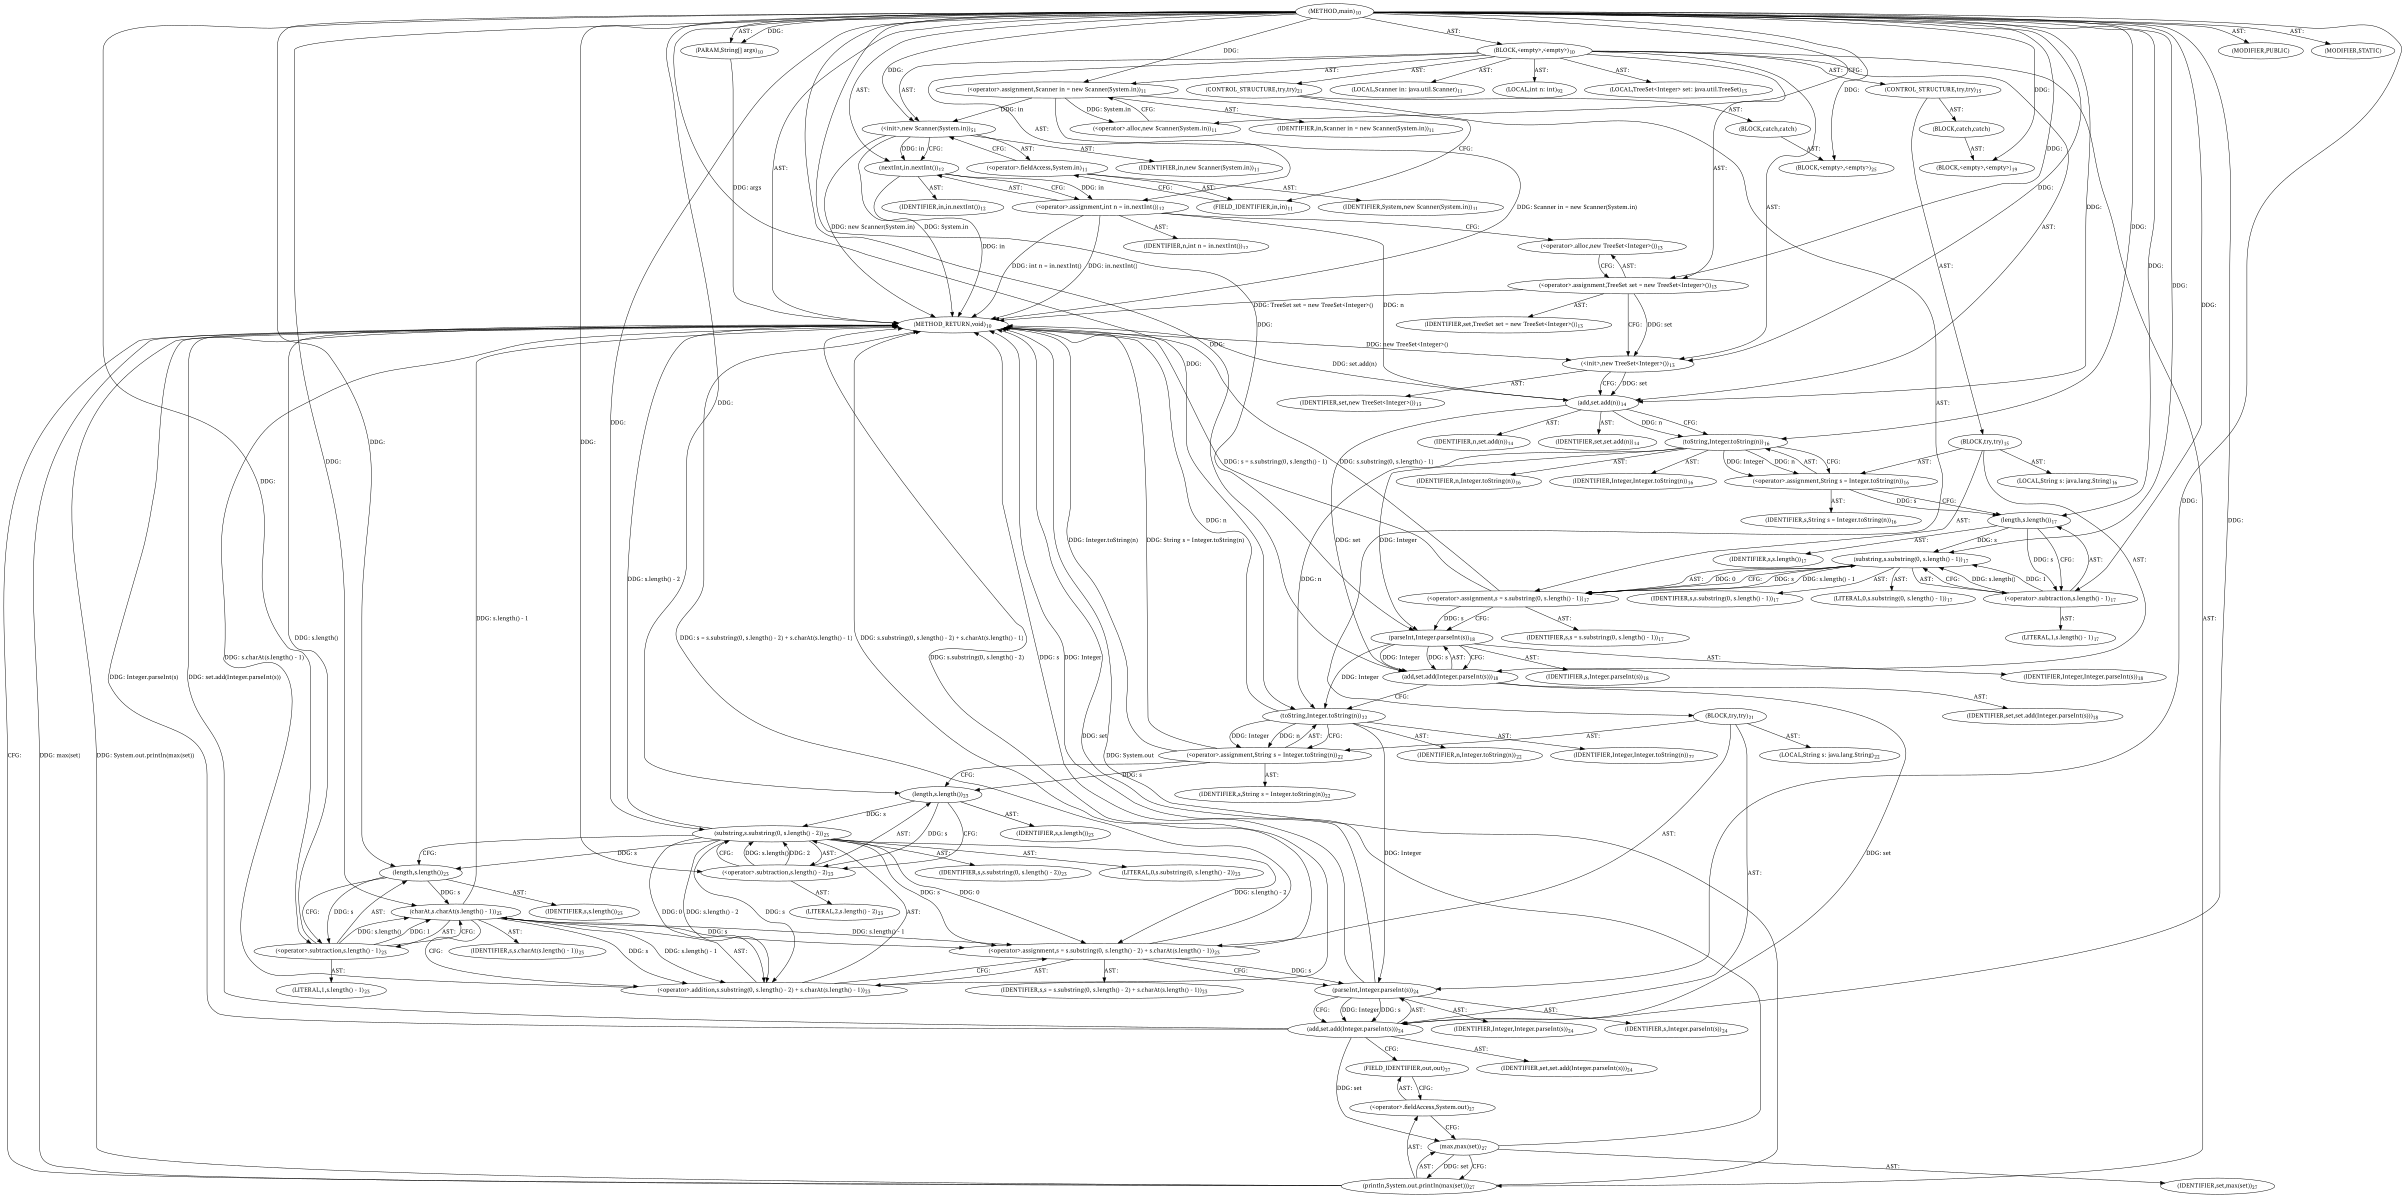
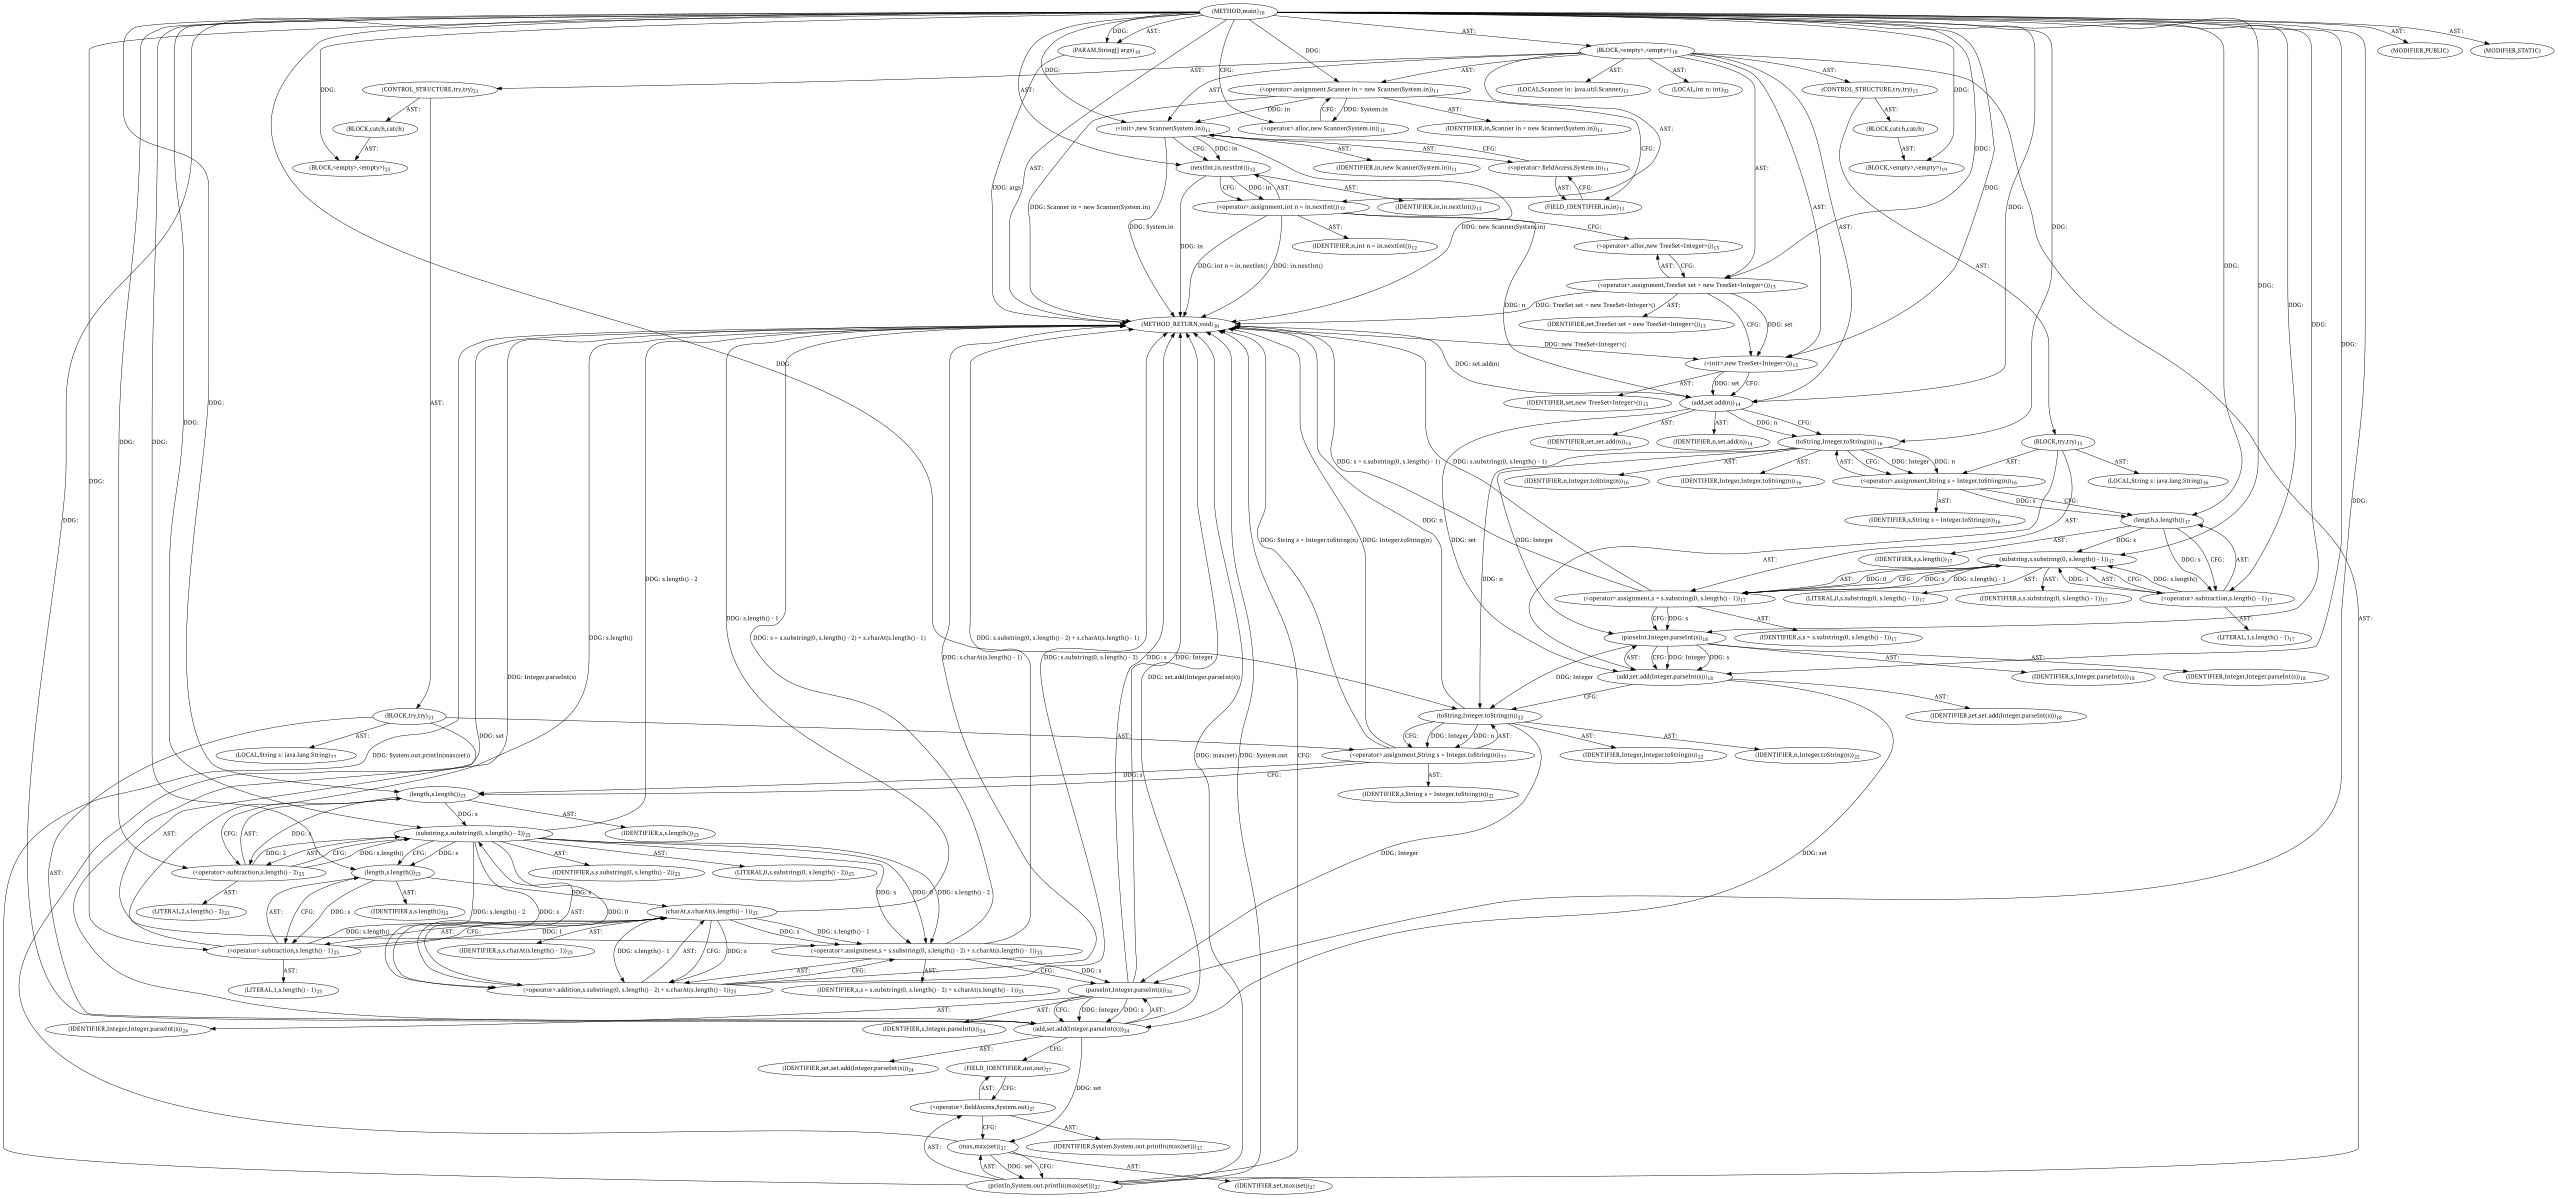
edge "(METHOD,main)" -> "(charAt,s.charAt(s.length() - 1))": removed, label "DDG:"
node "(LOCAL,TreeSet<Integer> set: java.util.TreeSet)": removed
node "(<init>,new Scanner(System.in))": text "51" -> "11"
node "(IDENTIFIER,System,new Scanner(System.in))": removed
edge "(add,set.add(n))" -> "(METHOD_RETURN,void)": reversed
node "(IDENTIFIER,System,System.out.println(max(set)))": added
